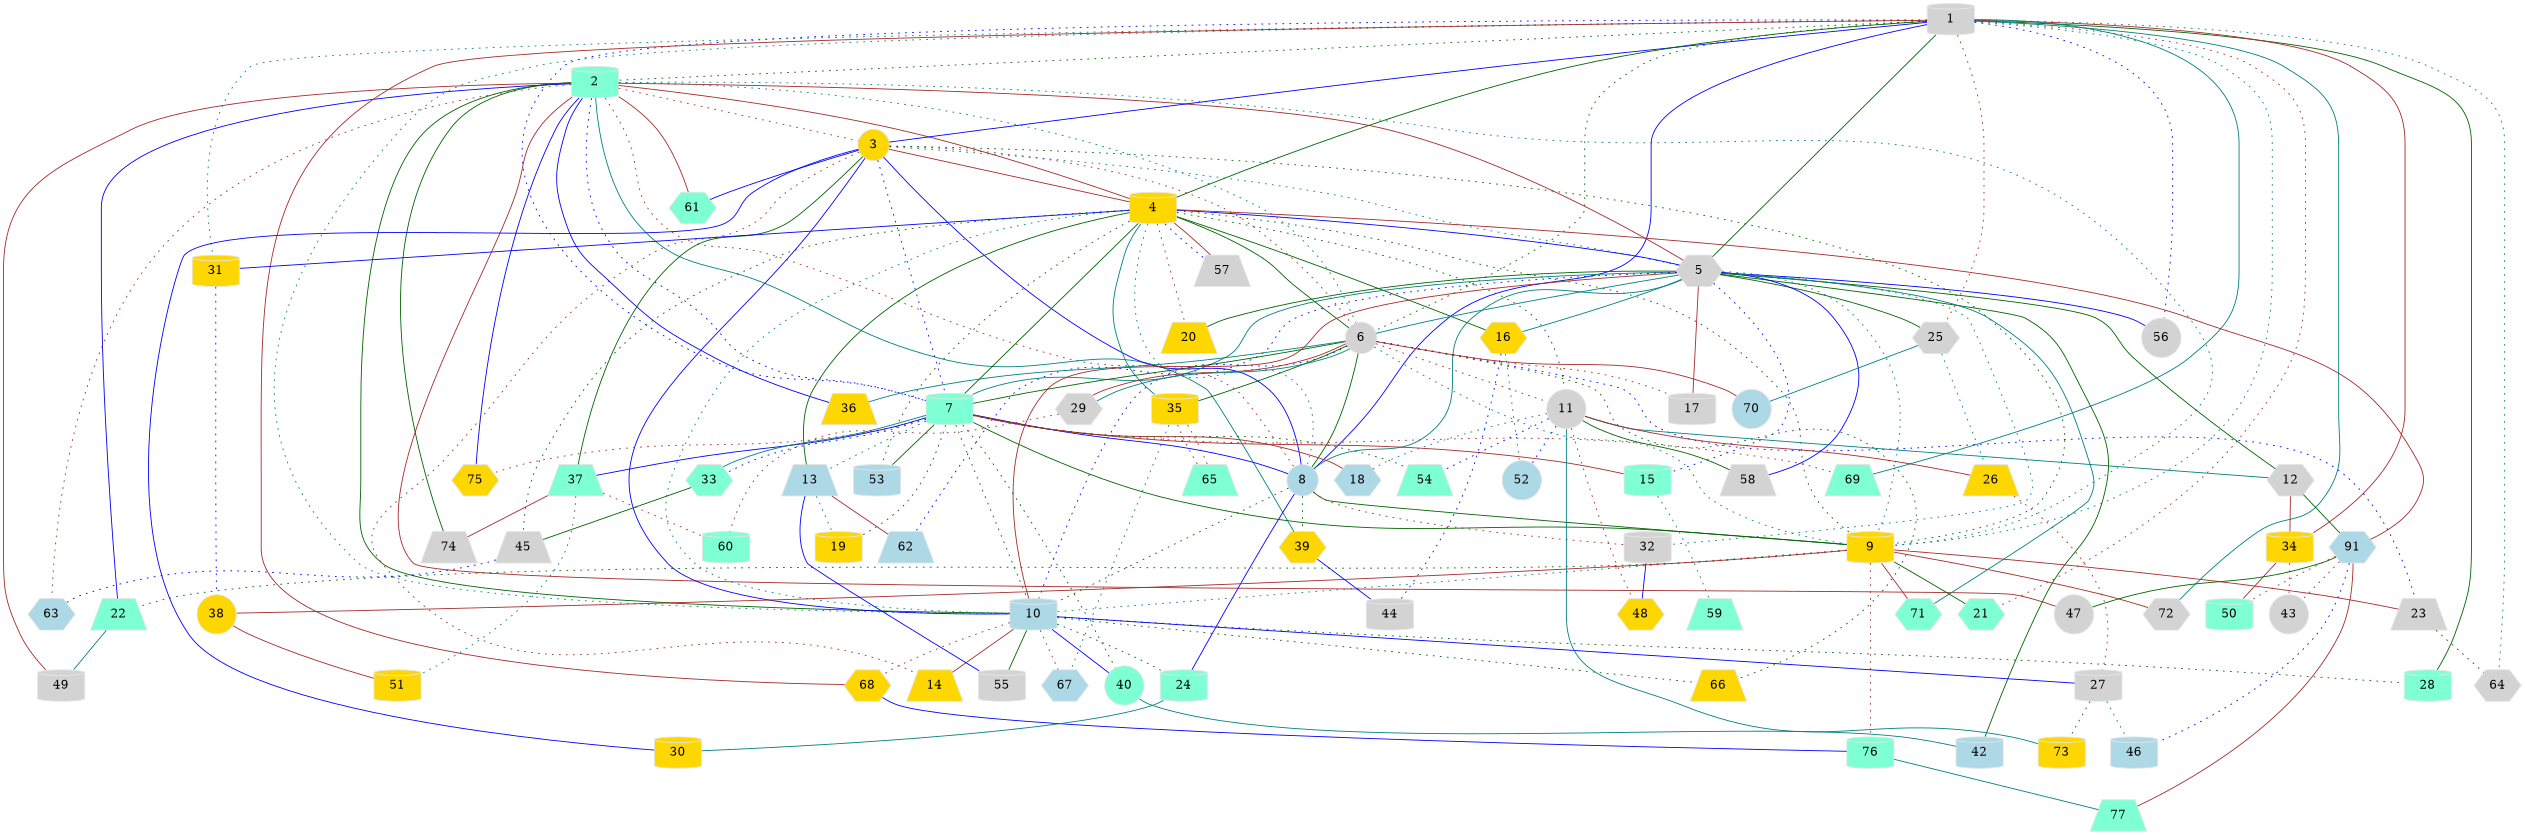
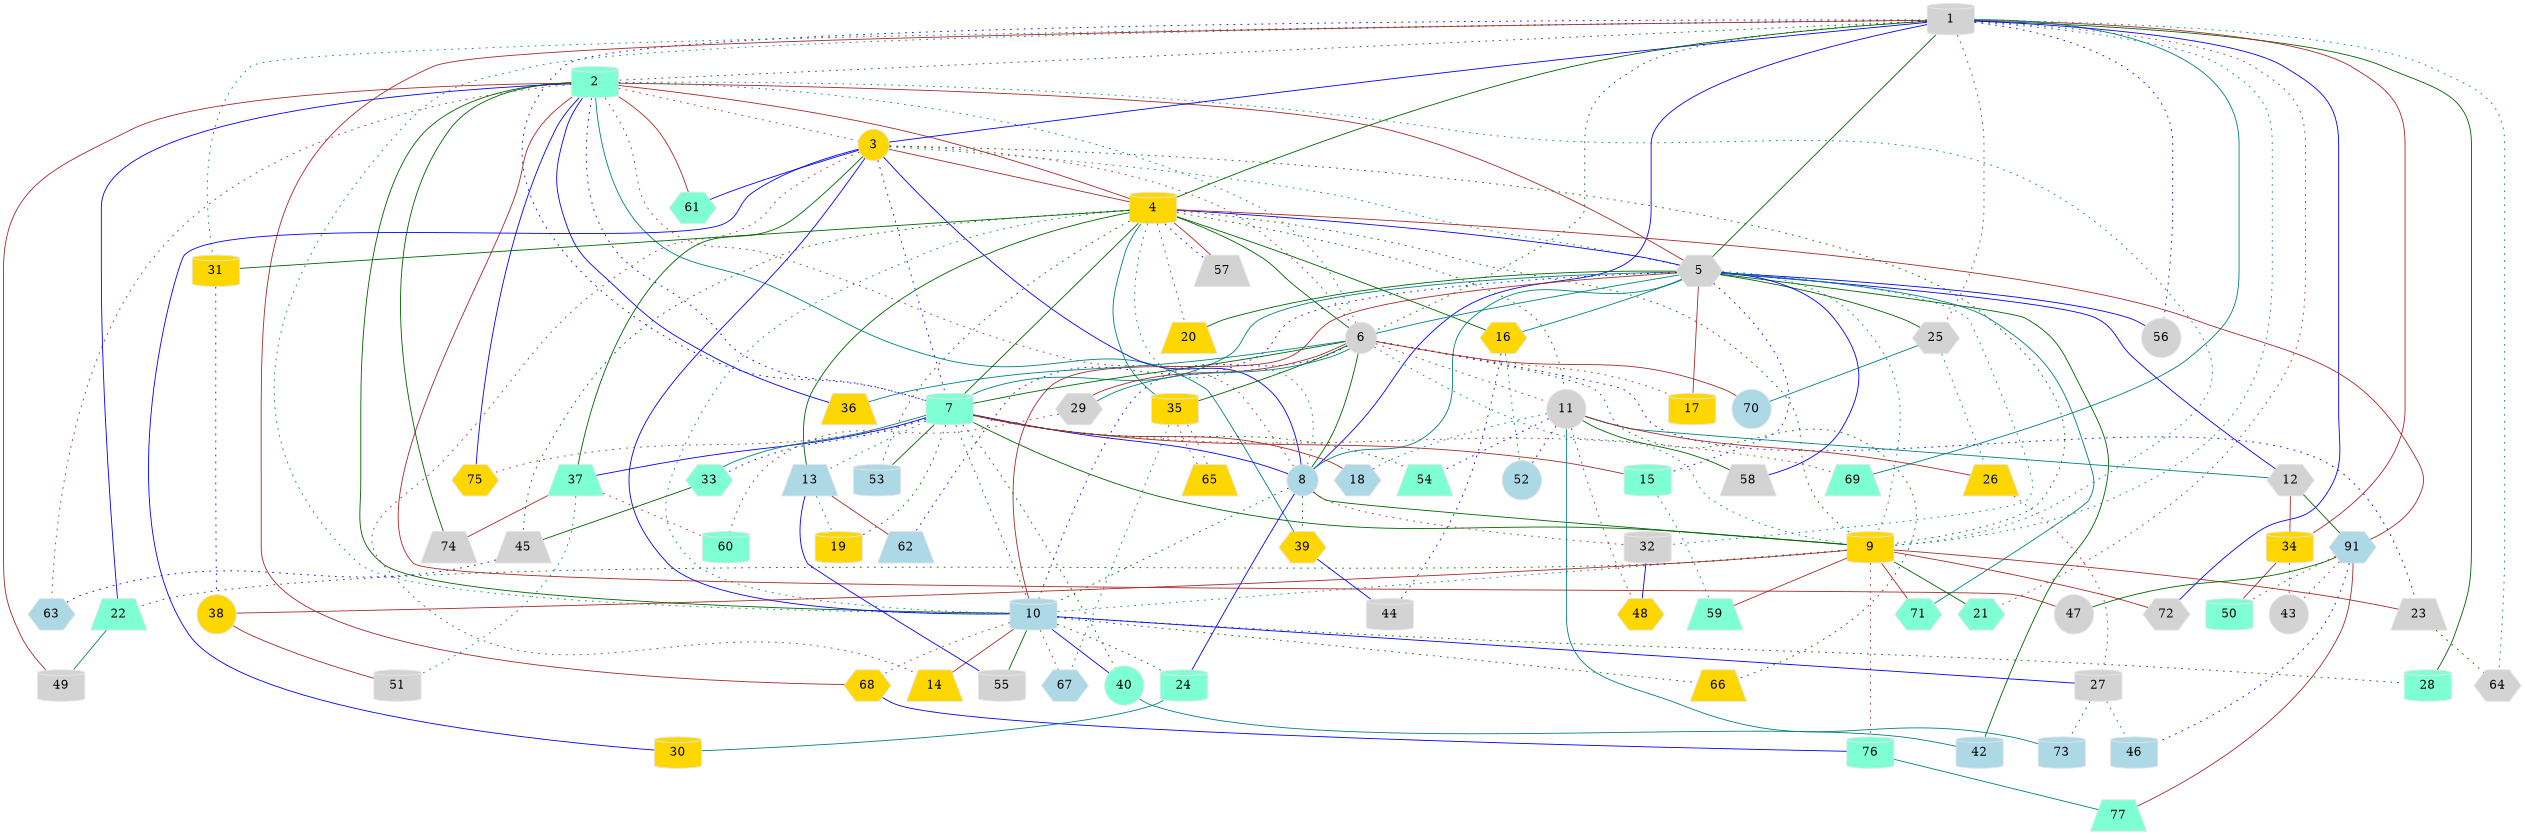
edge "1" -- "72": color teal -> blue
edge "4" -- "31": color blue -> darkgreen
edge "5" -- "12": color darkgreen -> blue
node "17": fillcolor lightgrey -> gold
node "65": fillcolor aquamarine -> gold
edge "9" -- "59": added
node "51": fillcolor gold -> lightgrey
node "73": fillcolor gold -> lightblue
